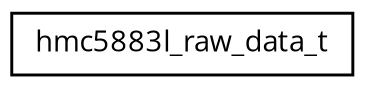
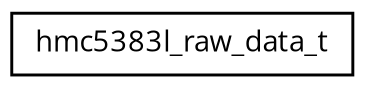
node "hmc5883l_raw_data_t": label "hmc5883l_raw_data_t" -> "hmc5383l_raw_data_t"
